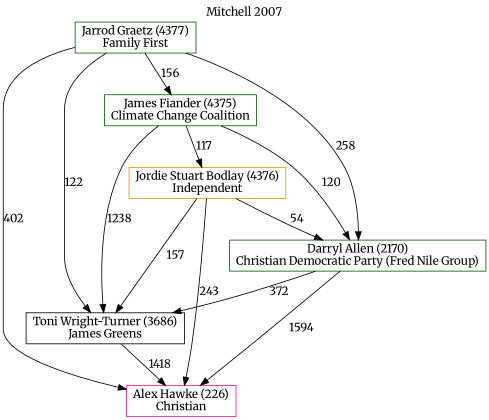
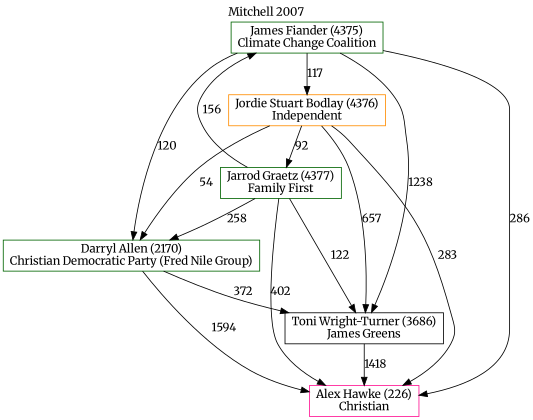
edge "Jordie Stuart Bodlay (4376) Independent" -> "Jarrod Graetz (4377) Family First": added, label "92"
edge "James Fiander (4375) Climate Change Coalition" -> "Alex Hawke (226) Christian": added, label "286"
edge "Jordie Stuart Bodlay (4376) Independent" -> "Toni Wright-Turner (3686) James Greens": label "157" -> "657"
edge "Jordie Stuart Bodlay (4376) Independent" -> "Alex Hawke (226) Christian": label "243" -> "283"
